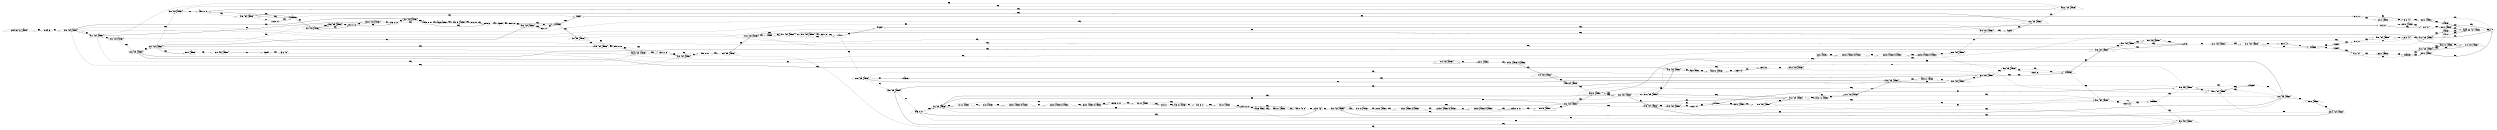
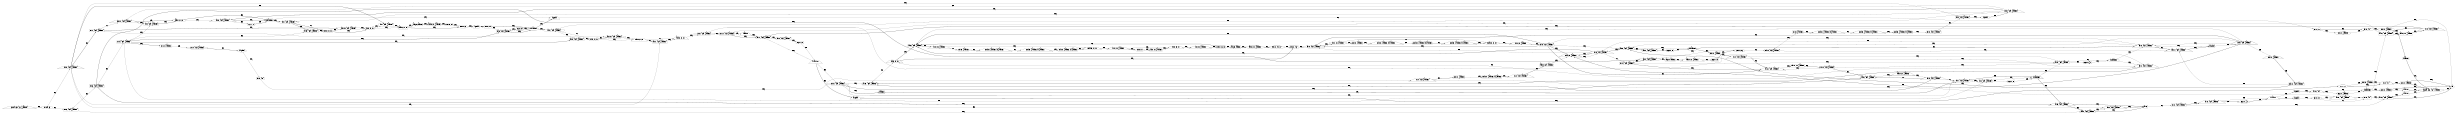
edge "str w1 , [ x29 , # address ]" -> "str x2 , [ x29 , # address ]": now "mov x29 , sp" -> "str x2 , [ x29 , # address ]"
edge "sub x1 , x2 , x0" -> "ldrb w0 , [ x0 , x1 ]": removed, label "DFG"
